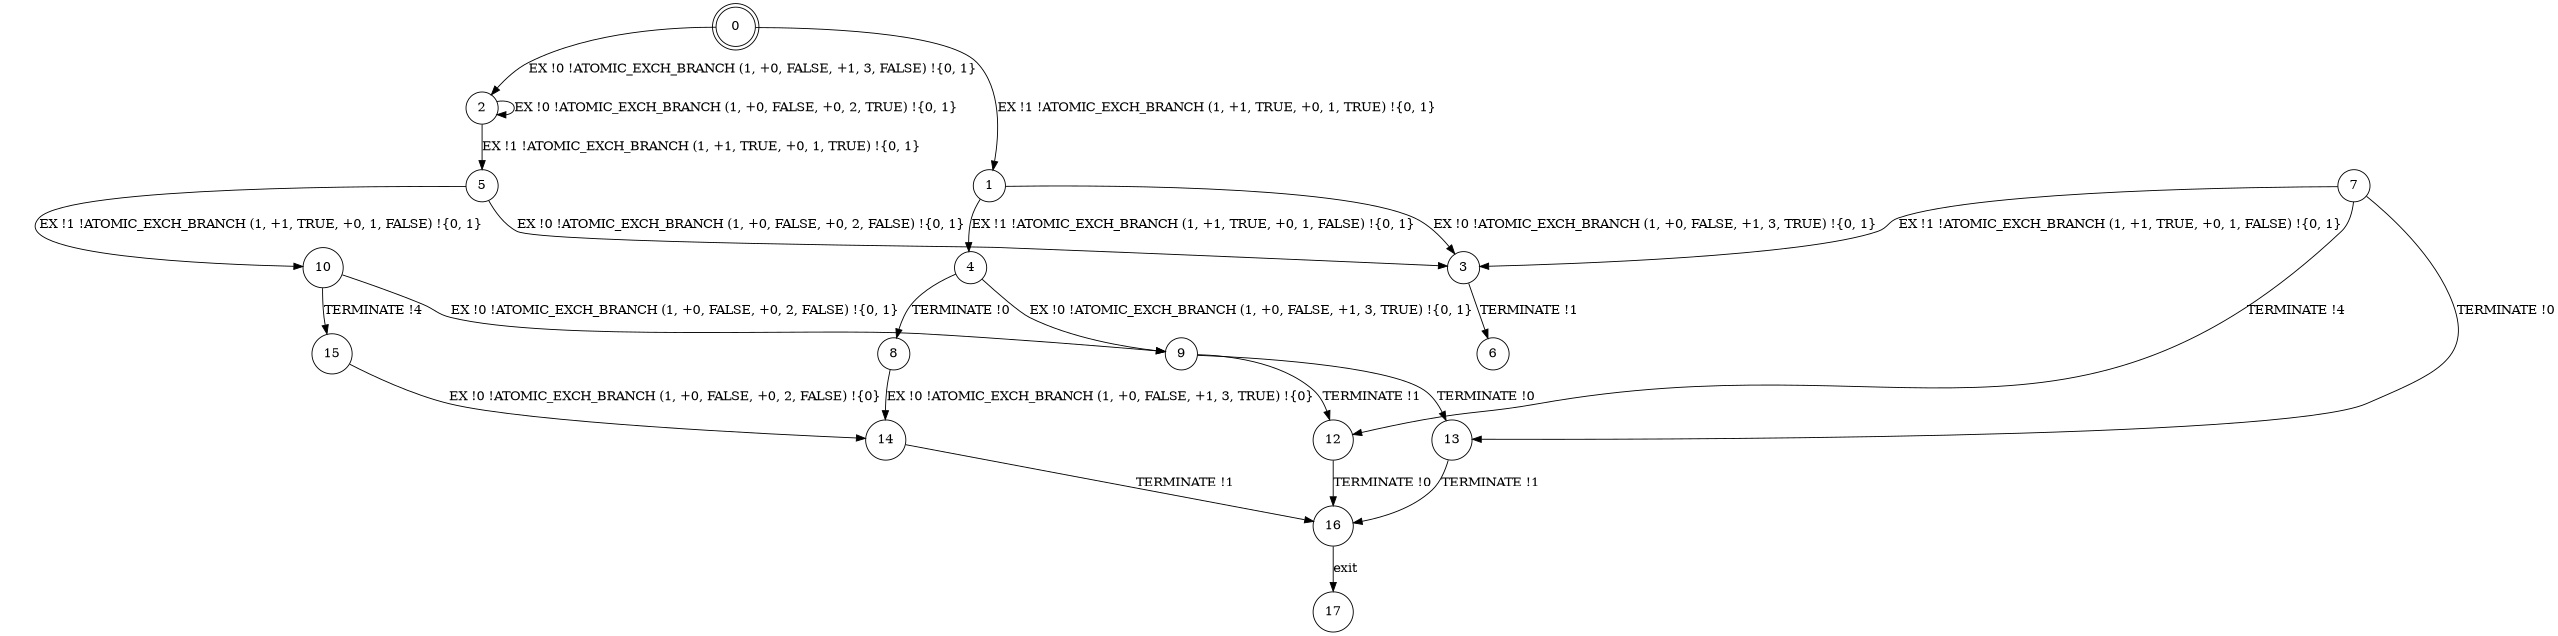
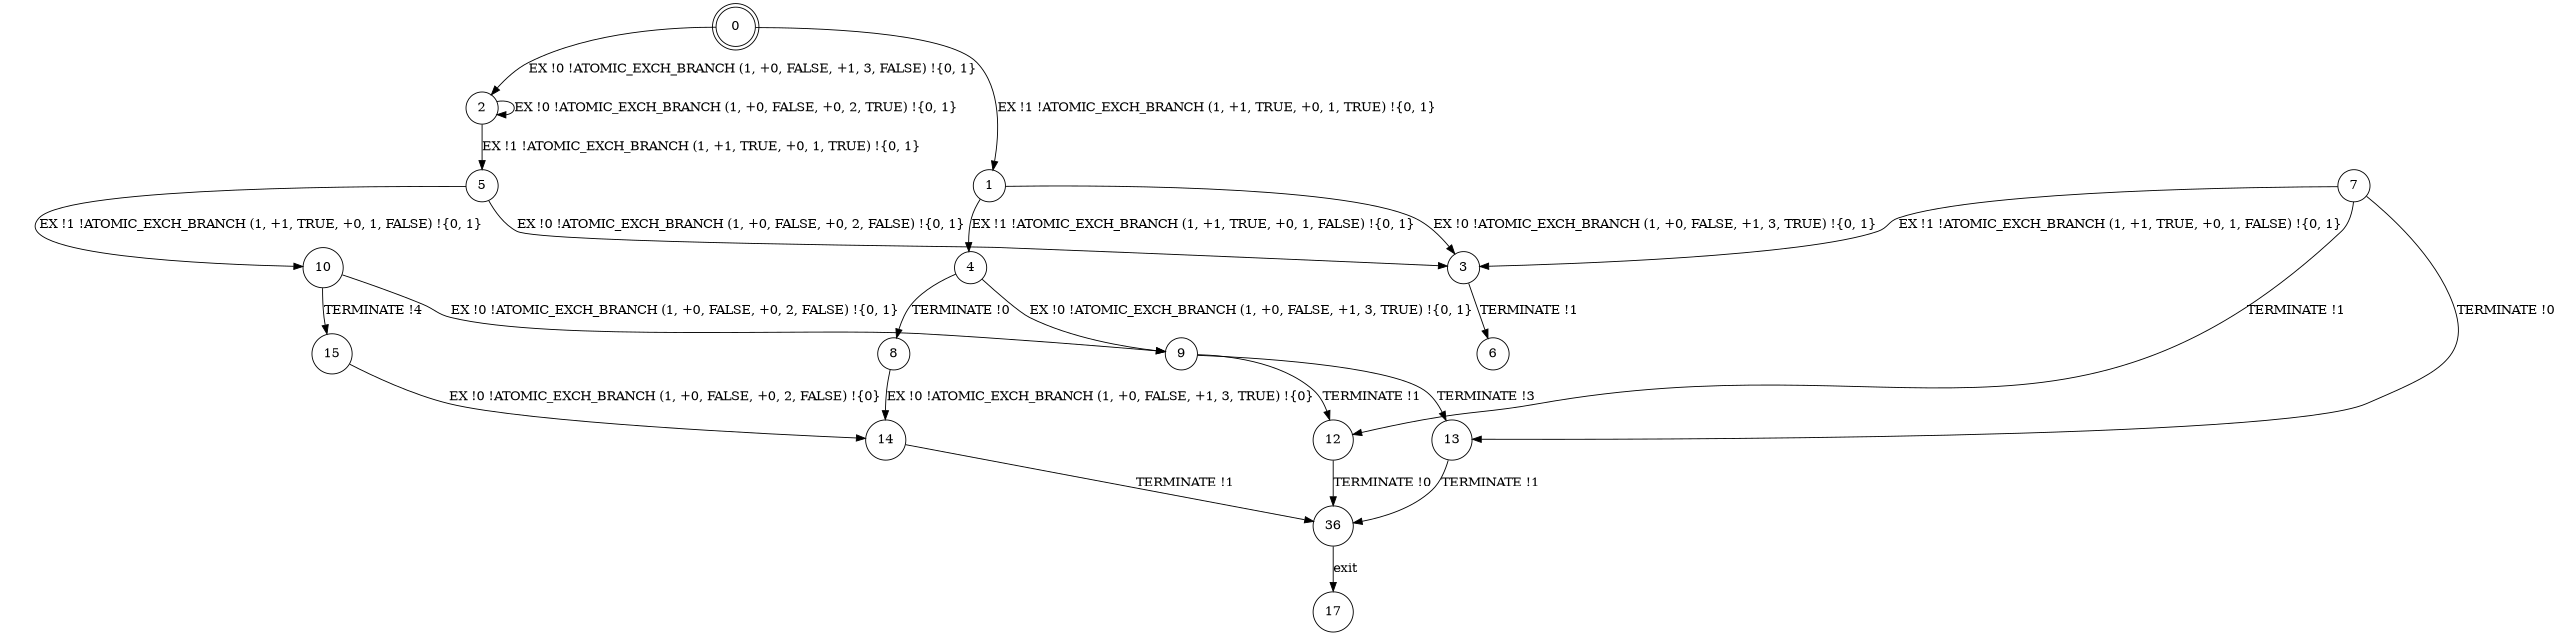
edge "7" -> "12": label "TERMINATE !4" -> "TERMINATE !1"
edge "9" -> "13": label "TERMINATE !0" -> "TERMINATE !3"
node "16": label "16" -> "36"
